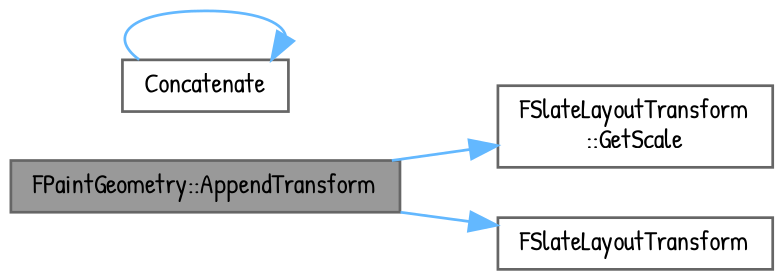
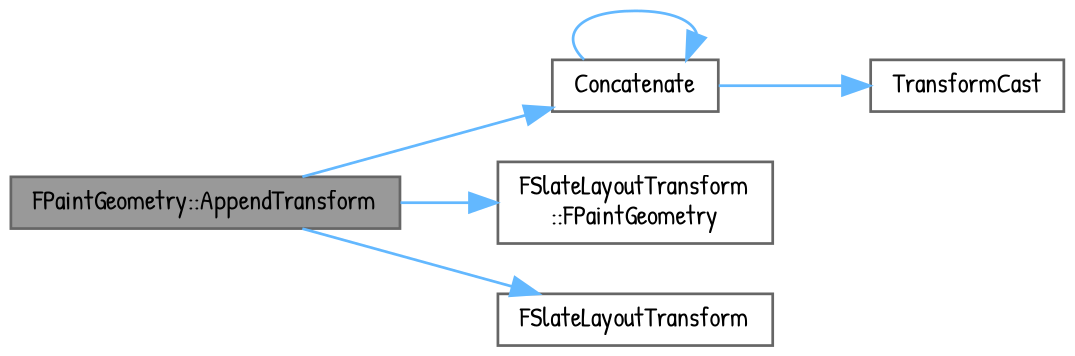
node "TransformCast": added
node "FSlateLayoutTransform ::GetScale": label "FSlateLayoutTransform ::GetScale" -> "FSlateLayoutTransform ::FPaintGeometry"
edge "FPaintGeometry::AppendTransform" -> "Concatenate": added
